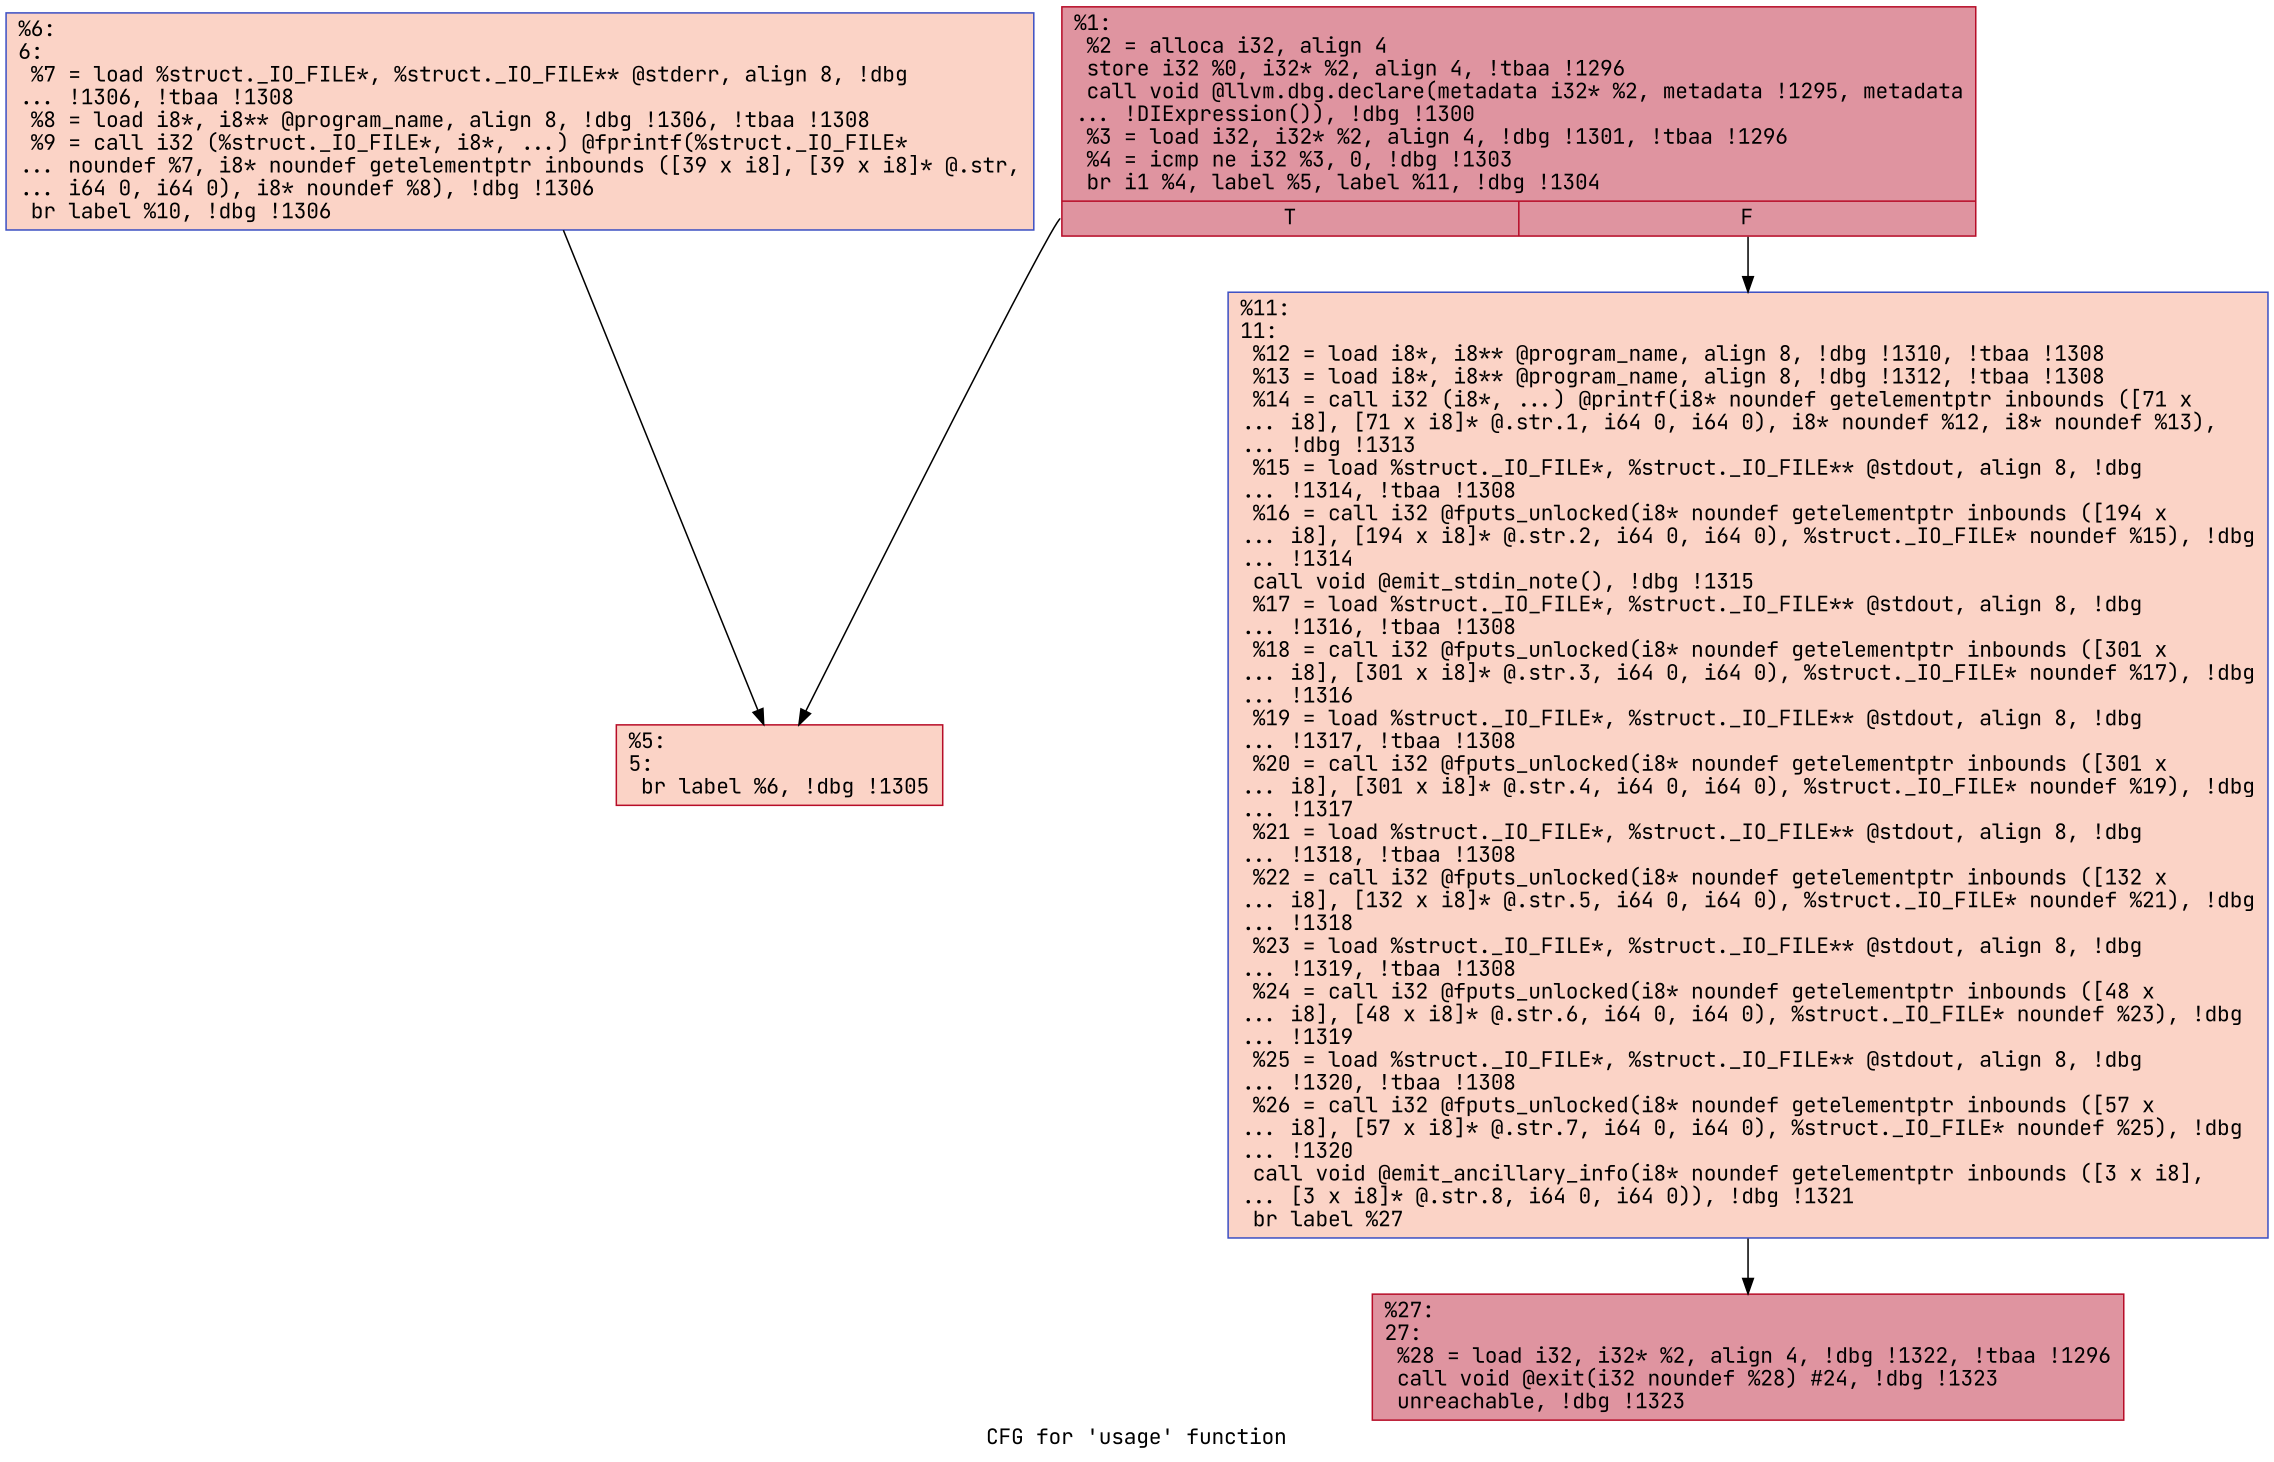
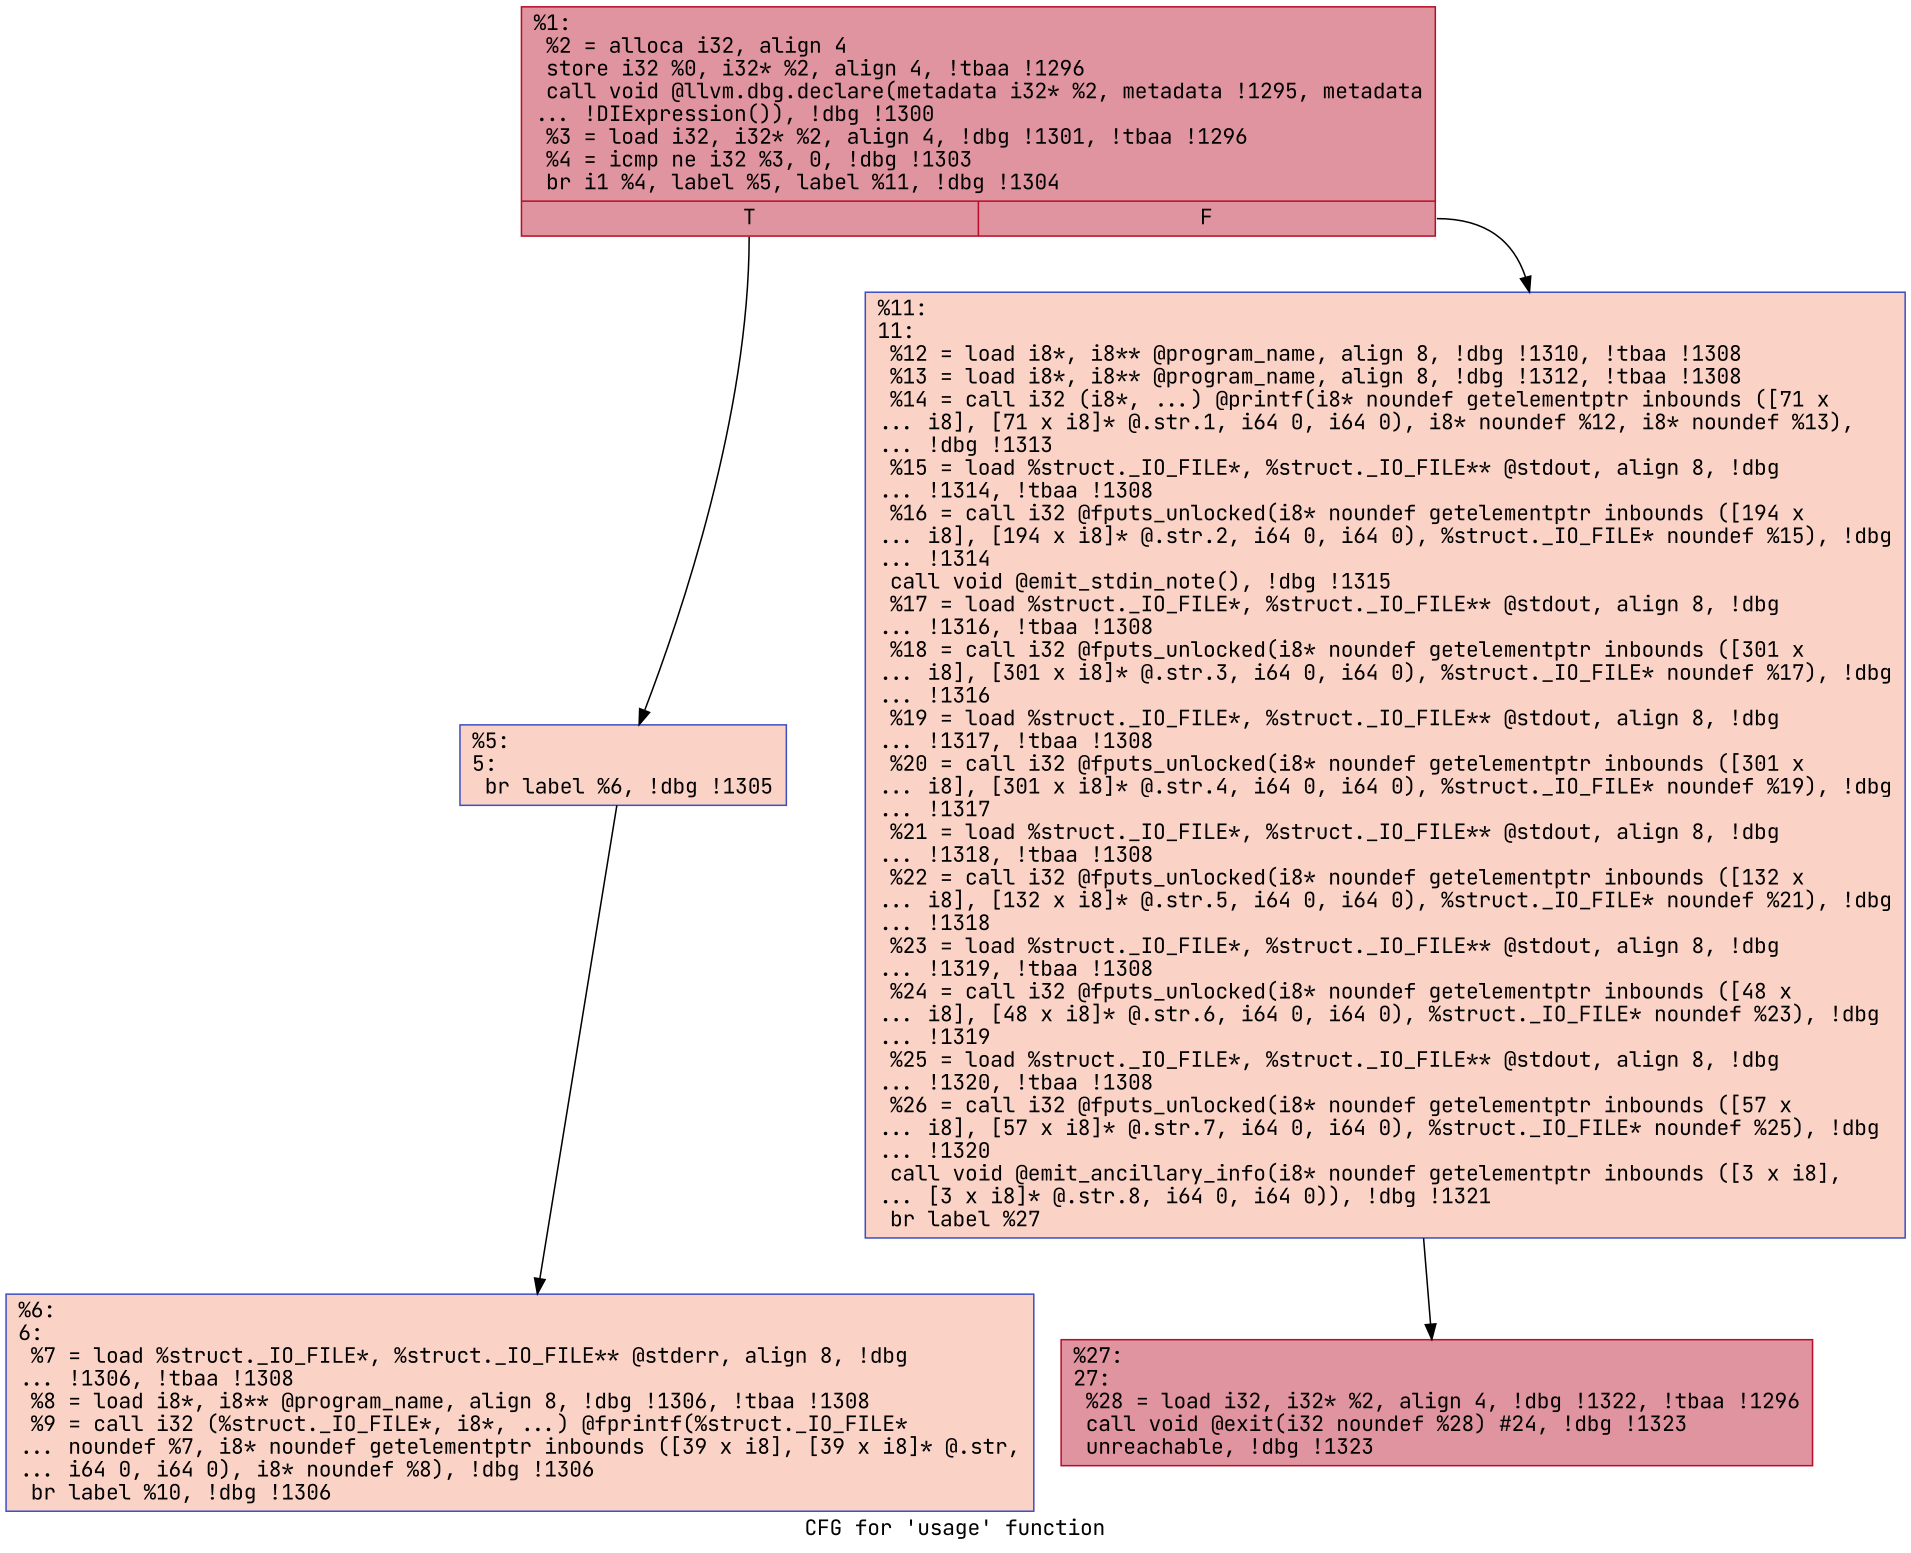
edge "%6:" -> "%5:": reversed
node "%5:": color #b70d28ff -> #3d50c3ff
